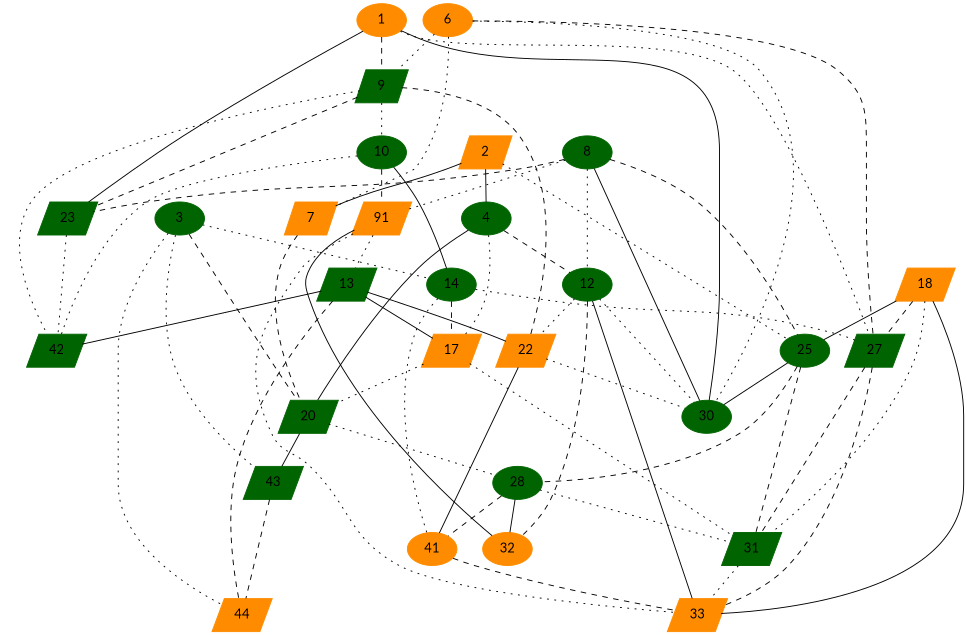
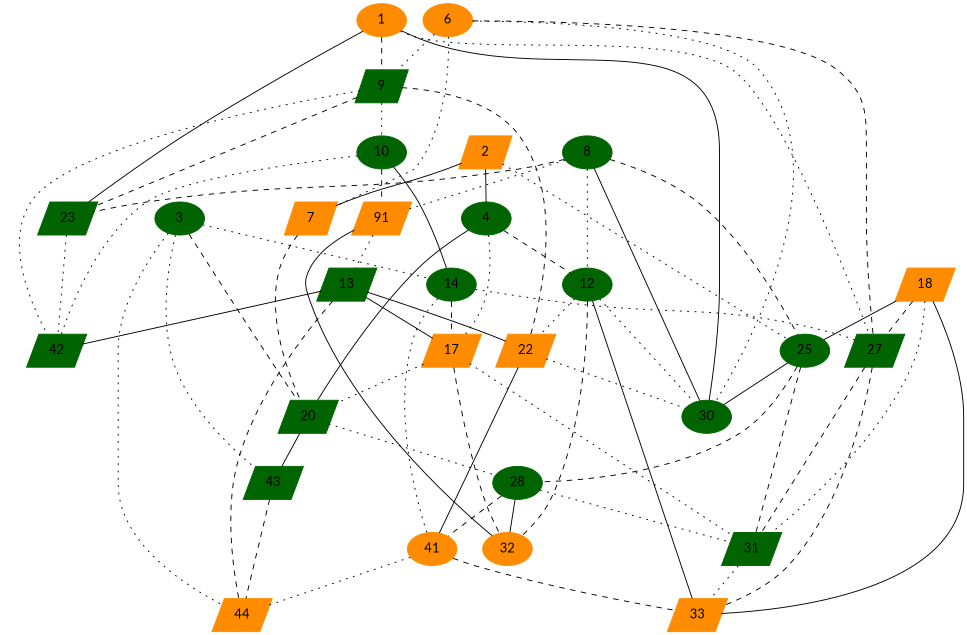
edge "17" -- "32": added
edge "91" -- "33": removed
edge "41" -- "44": added
